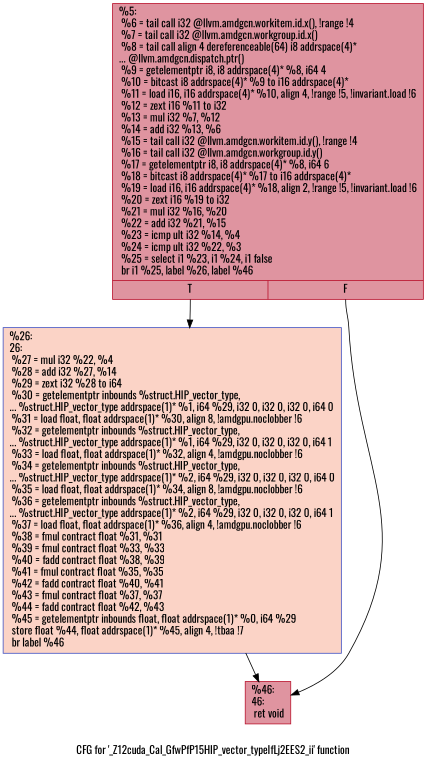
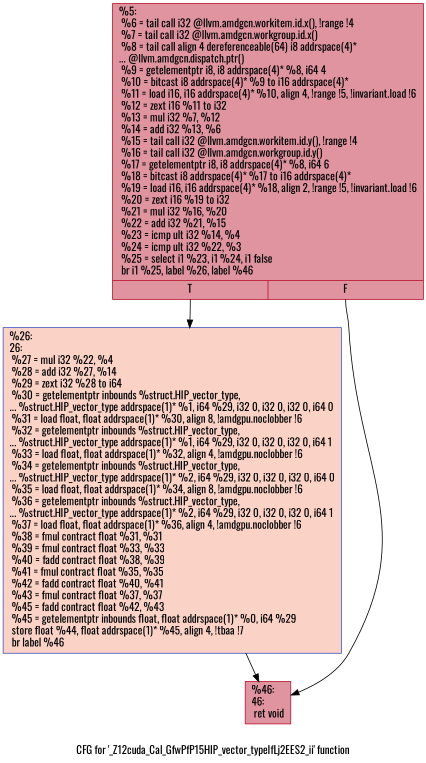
node "%26:": text "%44 = fadd contract float %42, %43" -> "%45 = fadd contract float %42, %43"
